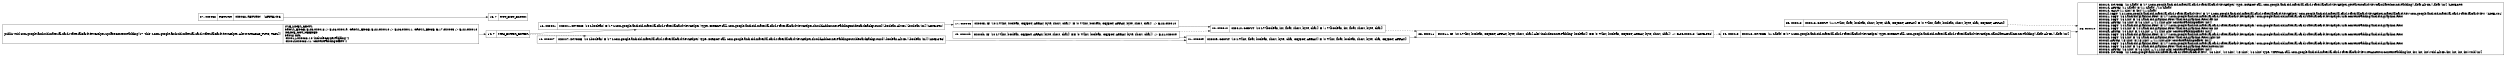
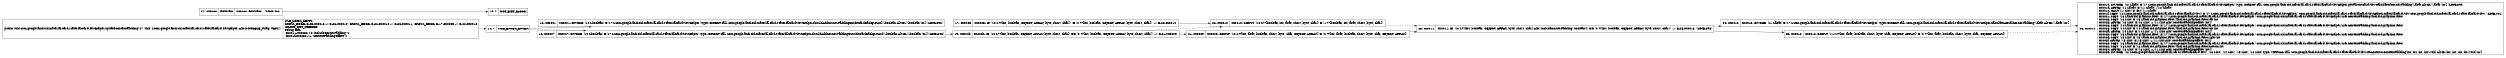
node "27: 0x0038": text "0x0038: RETURN    (ARITH:406)" -> "0x0038: RETURN    (LINE:406)"
edge "16: 0x0001" -> "17: 0x0005": removed
edge "23: 0x0011" -> "25: 0x0018": added
edge "18: 0x0007" -> "21: 0x000e": now "18: 0x0007" -> "19: 0x000b"
